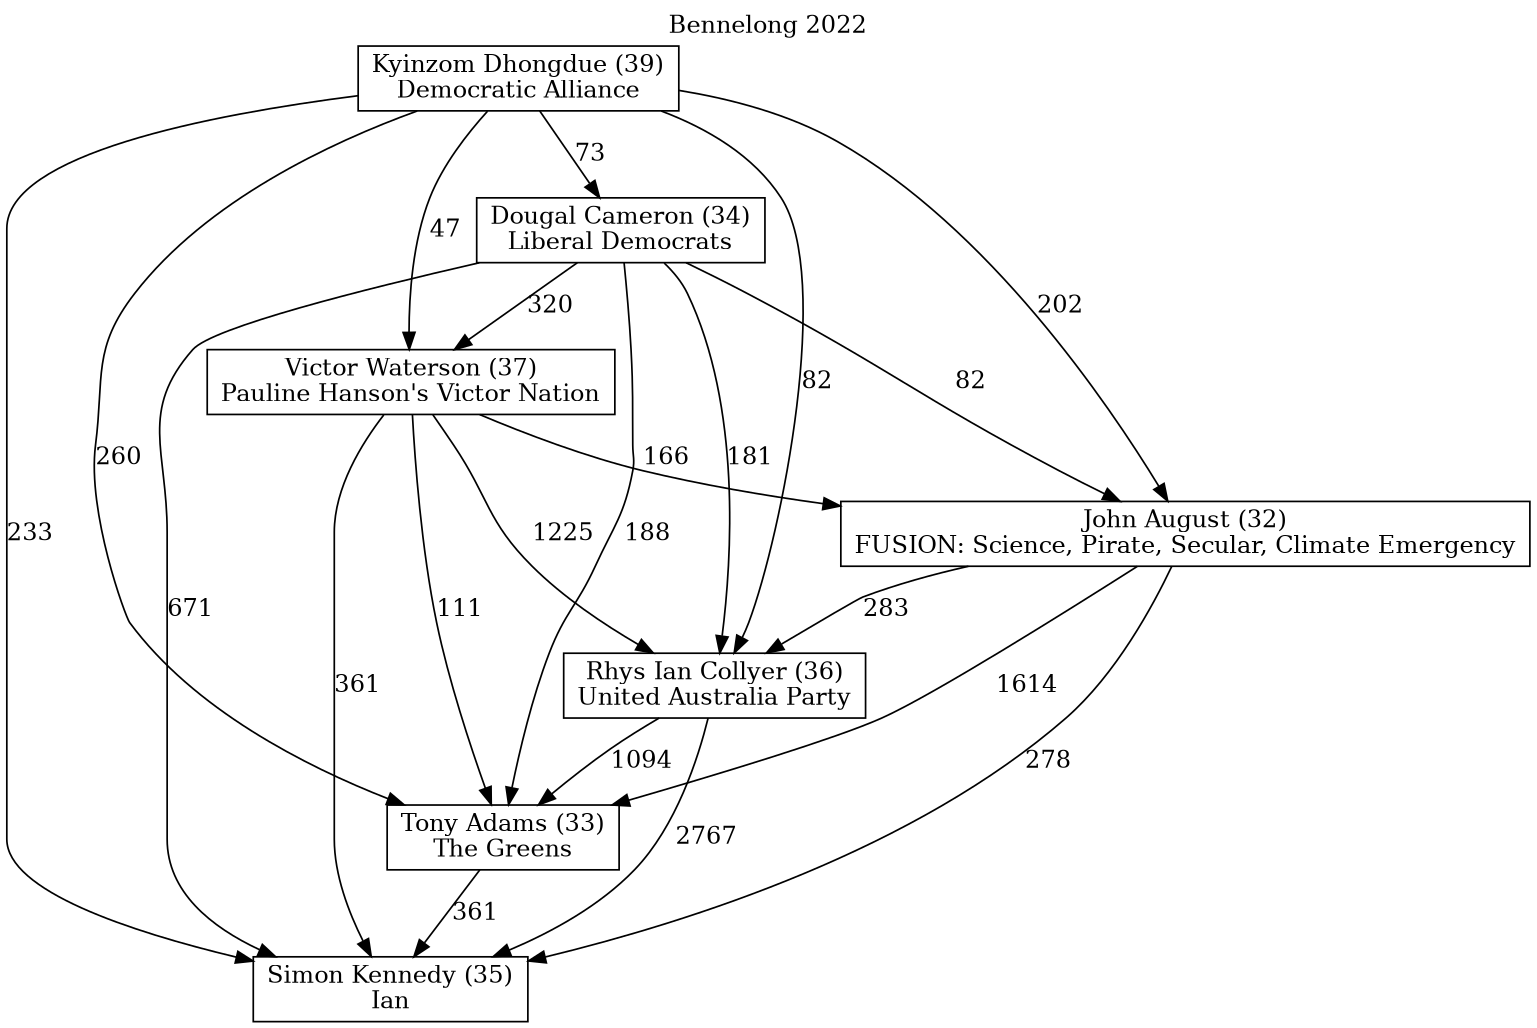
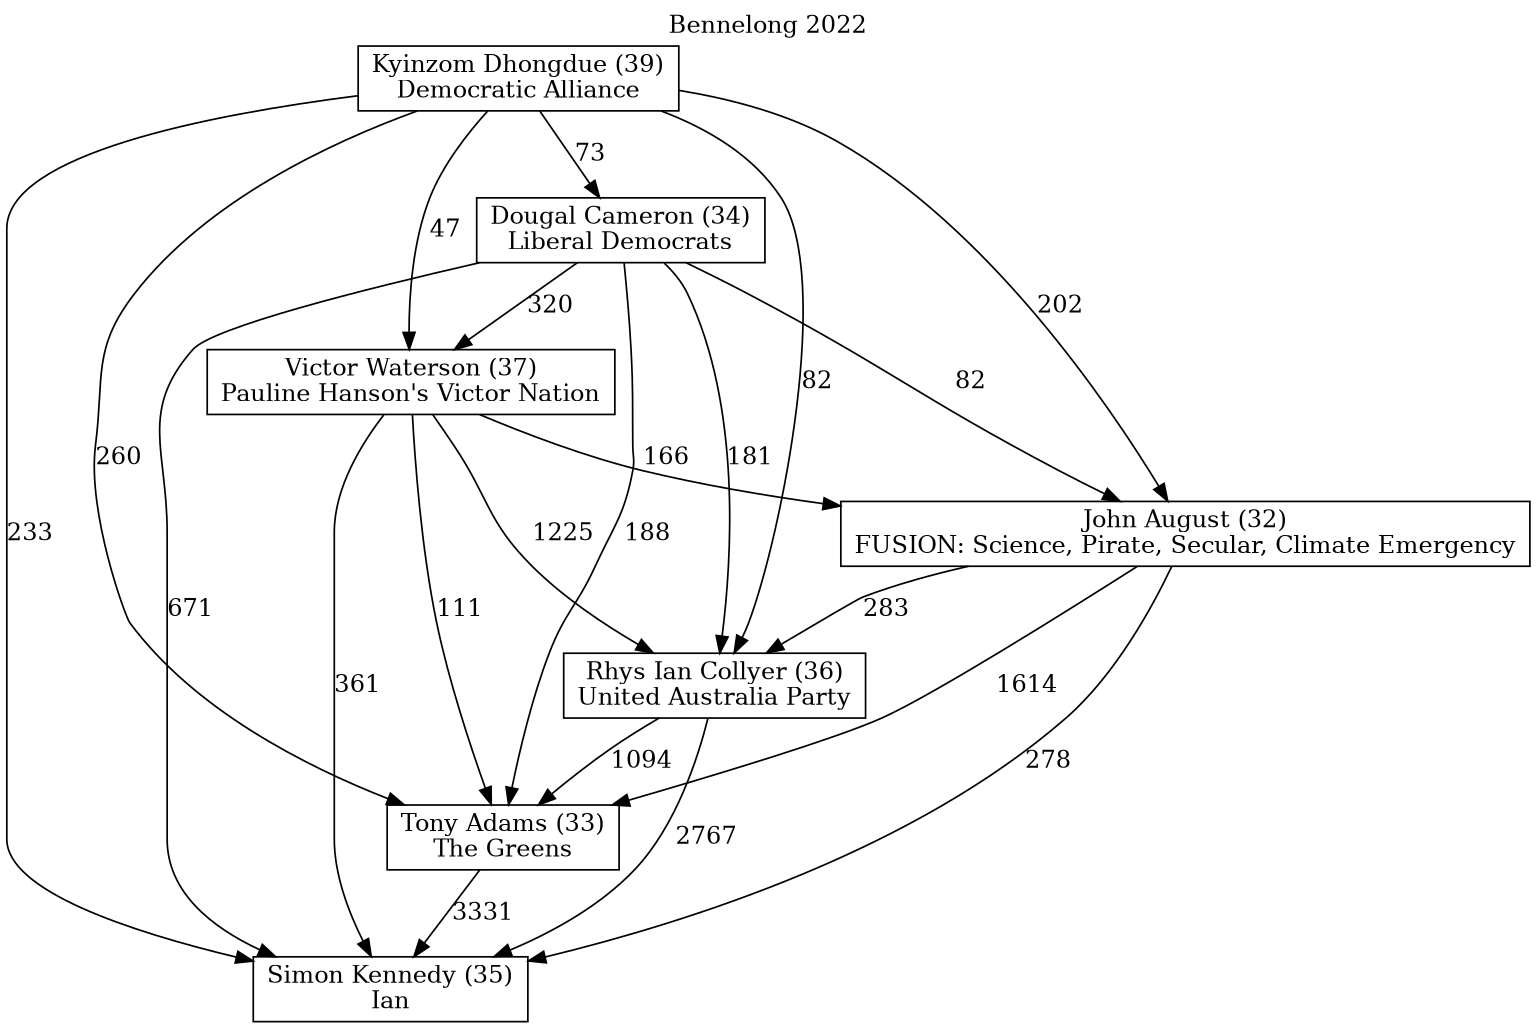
edge "Tony Adams (33) The Greens" -> "Simon Kennedy (35) Ian": label "361" -> "3331"
